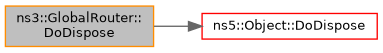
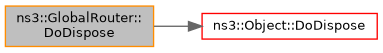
node "ns5::Object::DoDispose": label "ns5::Object::DoDispose" -> "ns3::Object::DoDispose"
